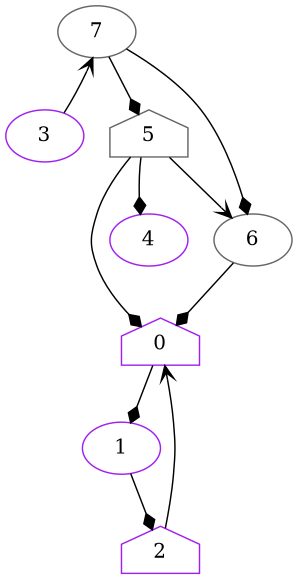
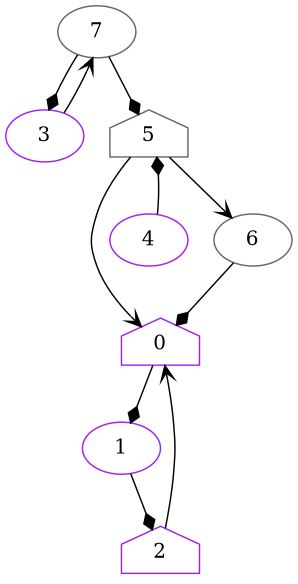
edge "7" -> "6": now "7" -> "3"
edge "5" -> "4": reversed
edge "5" -> "0": arrowhead diamond -> vee
